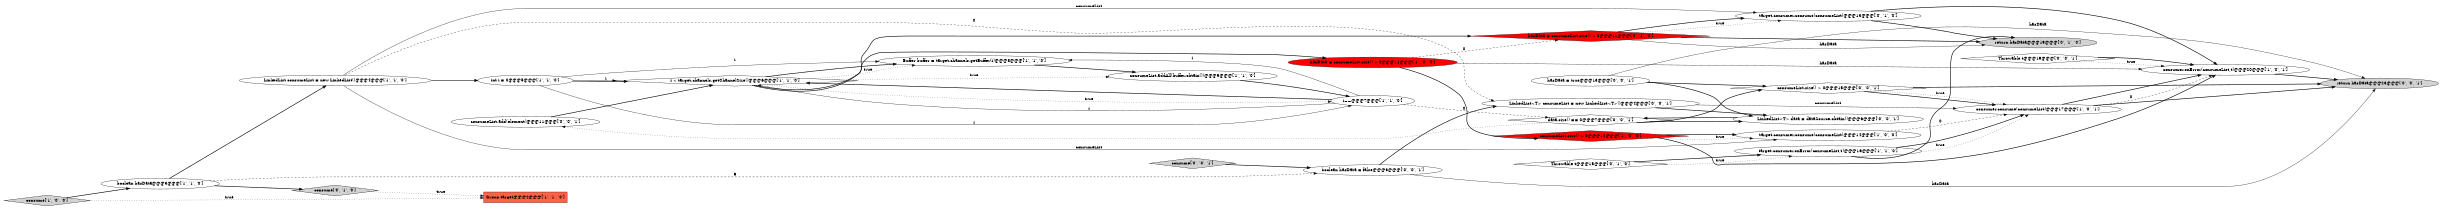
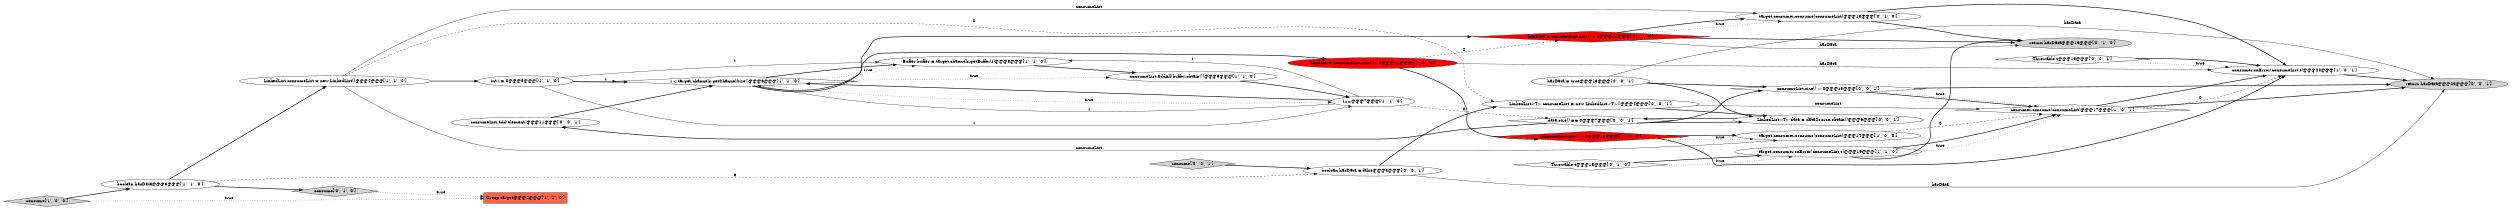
node "consumer.consume(consumeList)@@@17@@@['1', '0', '1']": shape ellipse -> diamond
edge "data.size() == 0@@@7@@@['0', '0', '1']" -> "consumeList.add(element)@@@11@@@['0', '0', '1']": style dotted -> bold
